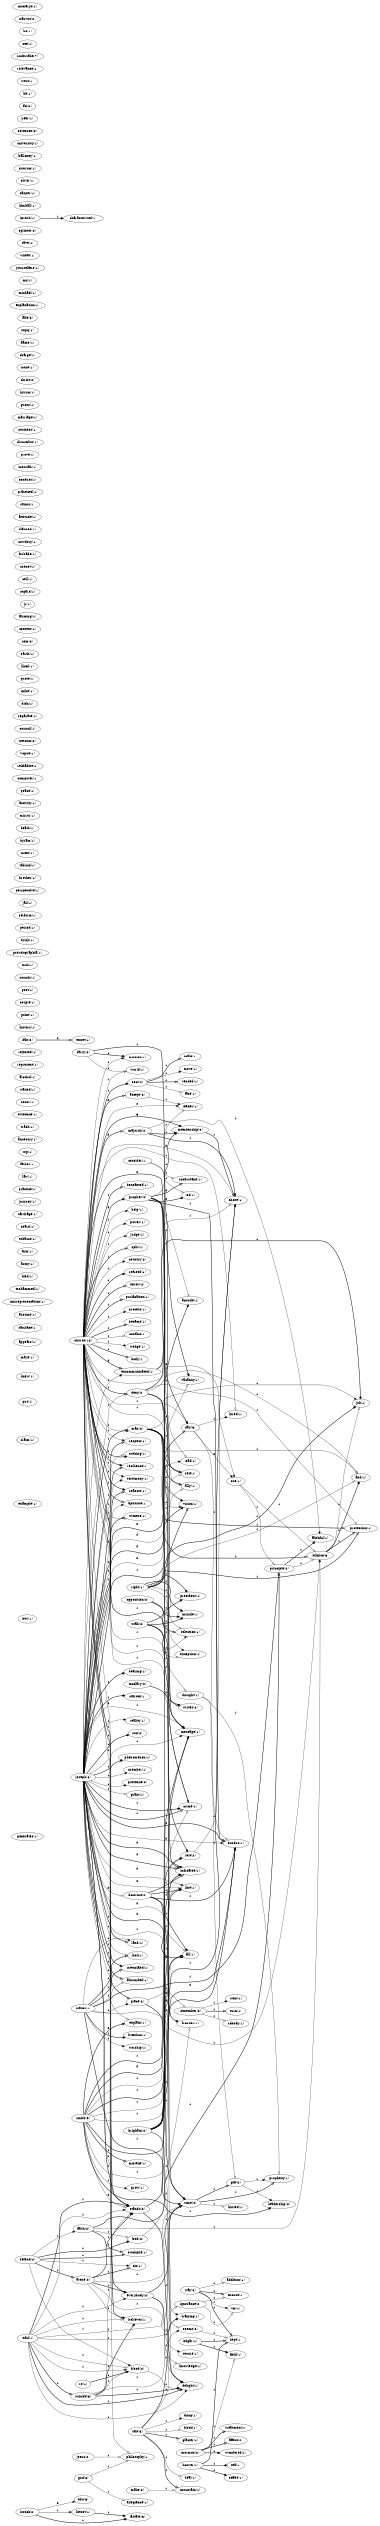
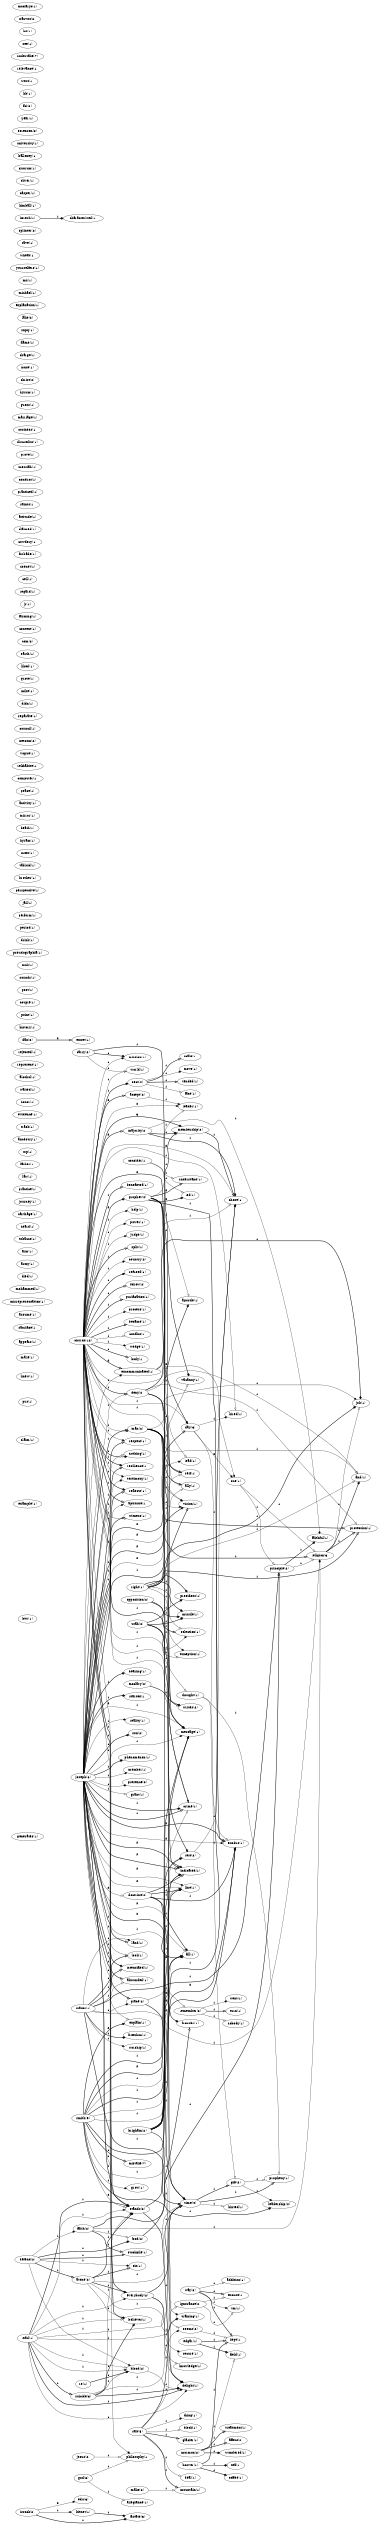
edge "church(12)" -> "philosophy(1)": arrowhead onormal -> diamond
edge "food(2)" -> "frontier(1)": style solid -> bold
node "mistake(1)": label "mistake(1)" -> "mistake(7)"
edge "gift(2)" -> "prophecy(1)": arrowhead diamond -> onormal
